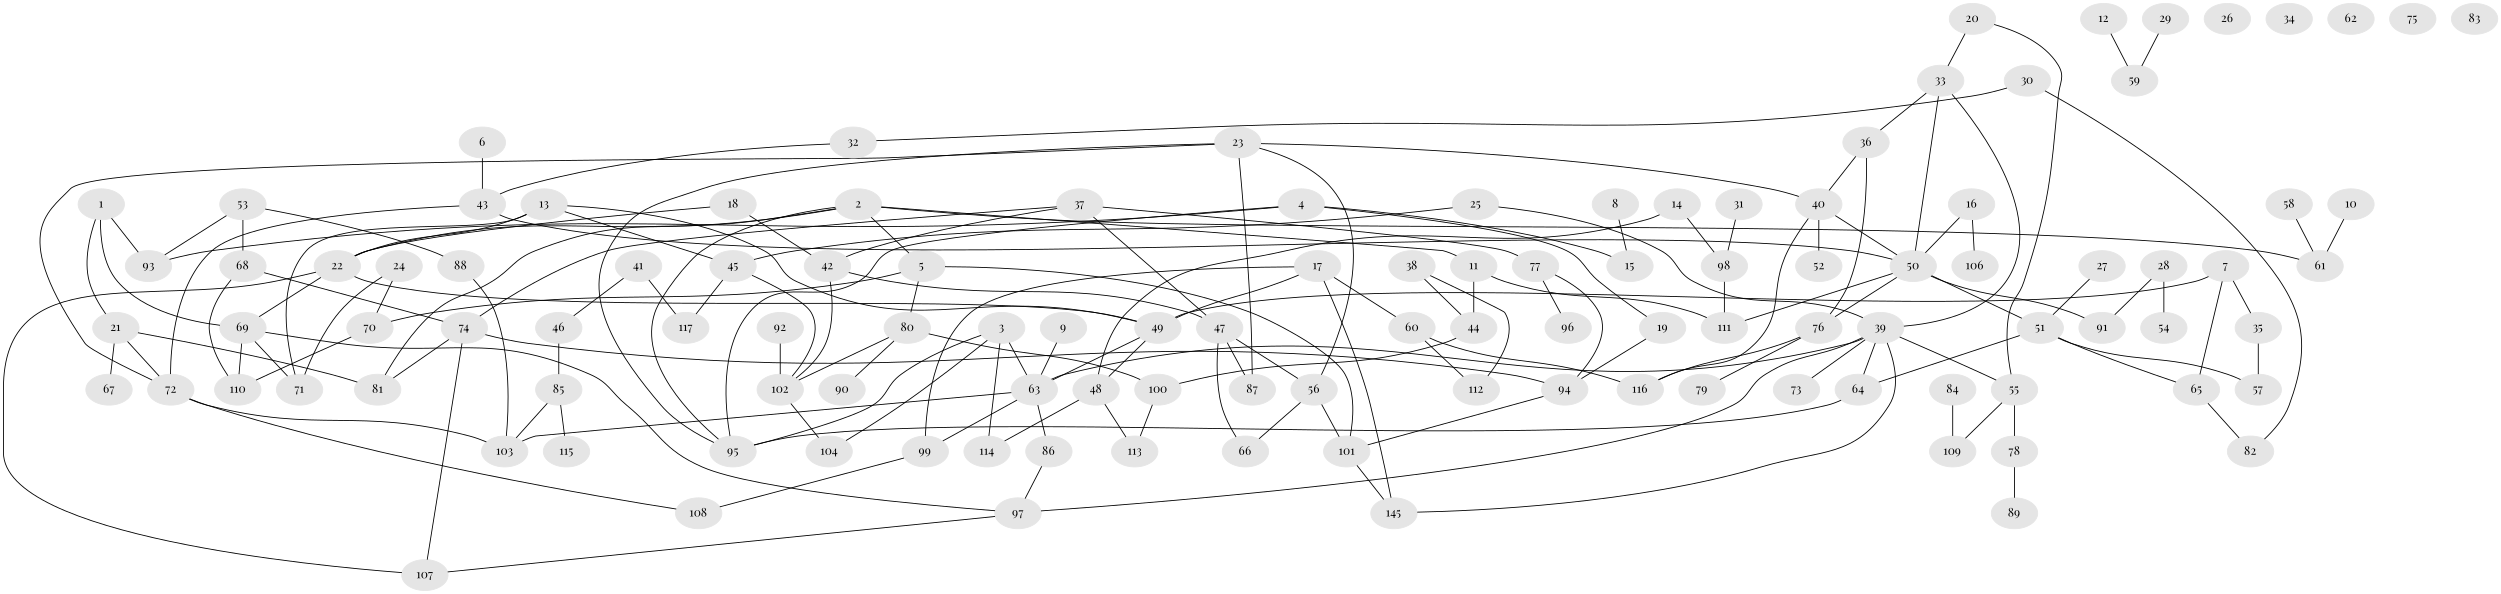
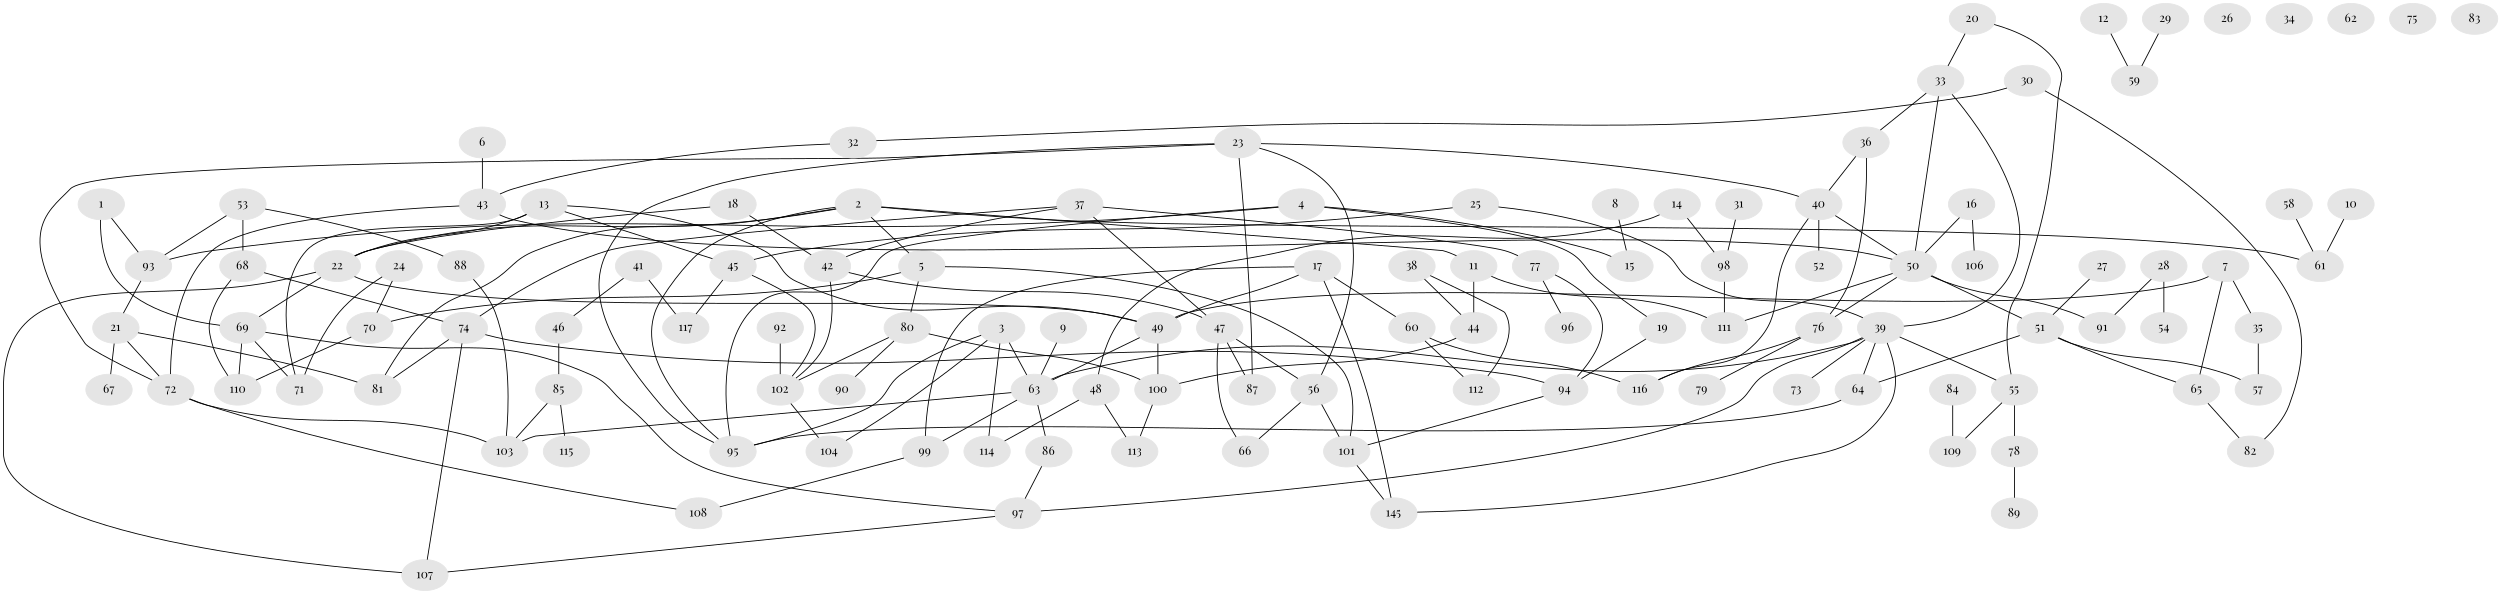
edge "1" -- "21": now "93" -- "21"
edge "49" -- "48": now "49" -- "100"
